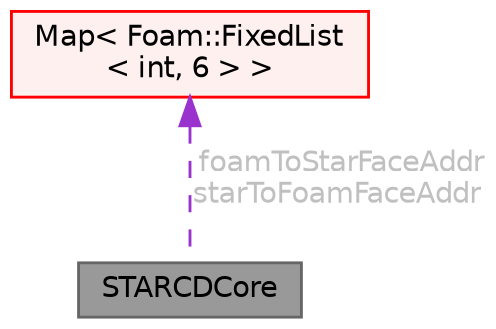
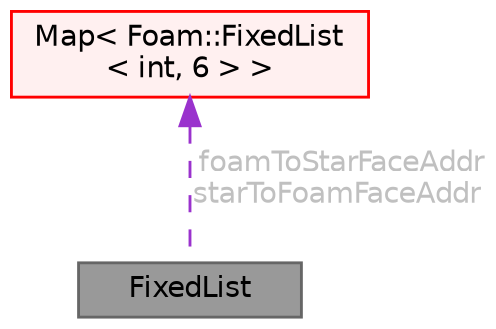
node "STARCDCore": label "STARCDCore" -> "FixedList"
